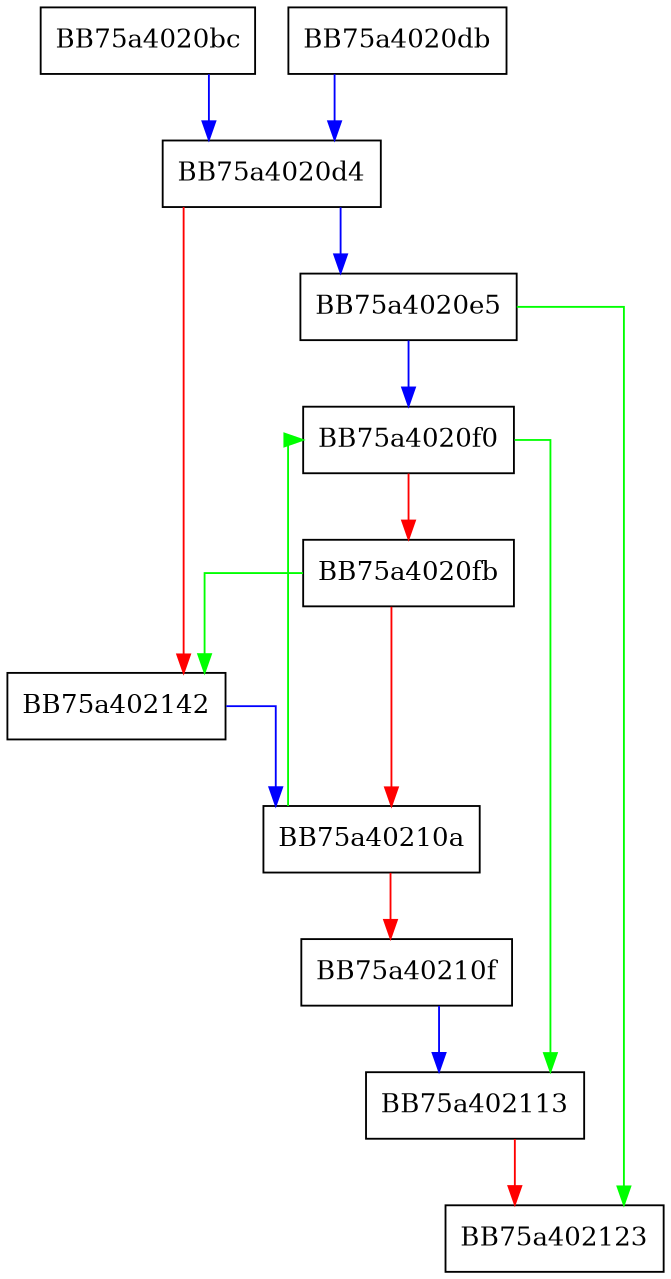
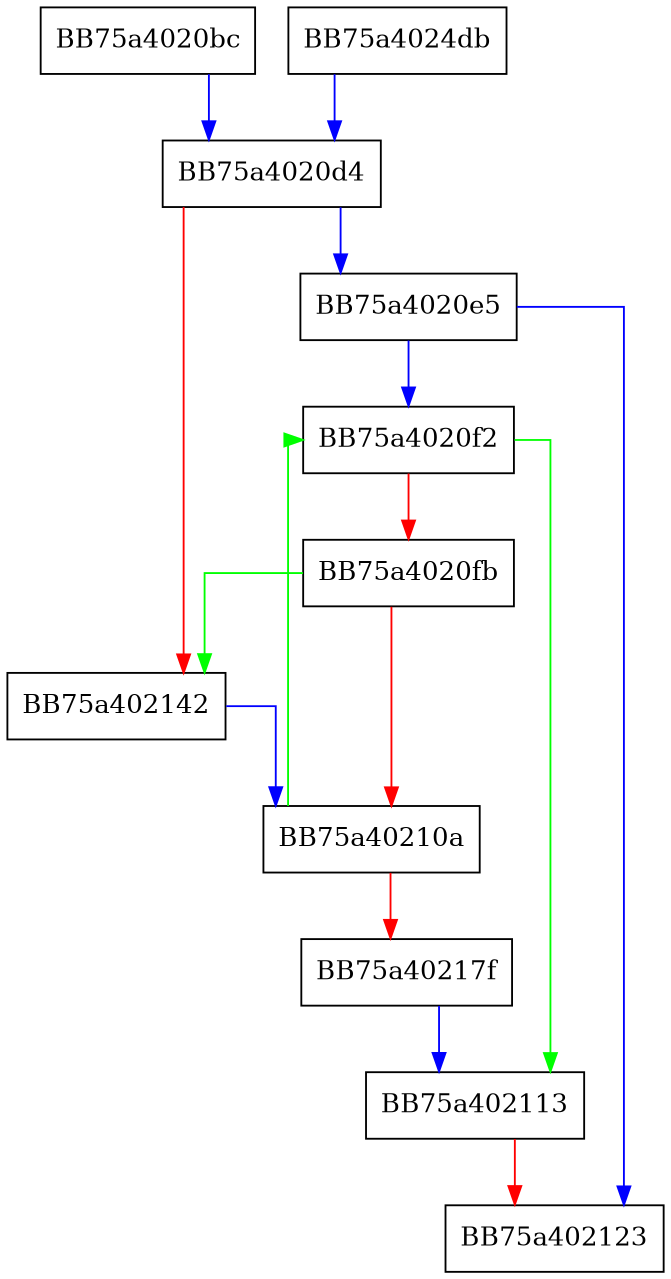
node "BB75a4020db": label "BB75a4020db" -> "BB75a4024db"
node "BB75a4020f0": label "BB75a4020f0" -> "BB75a4020f2"
edge "BB75a4020e5" -> "BB75a402123": color green -> blue
node "BB75a40210f": label "BB75a40210f" -> "BB75a40217f"
